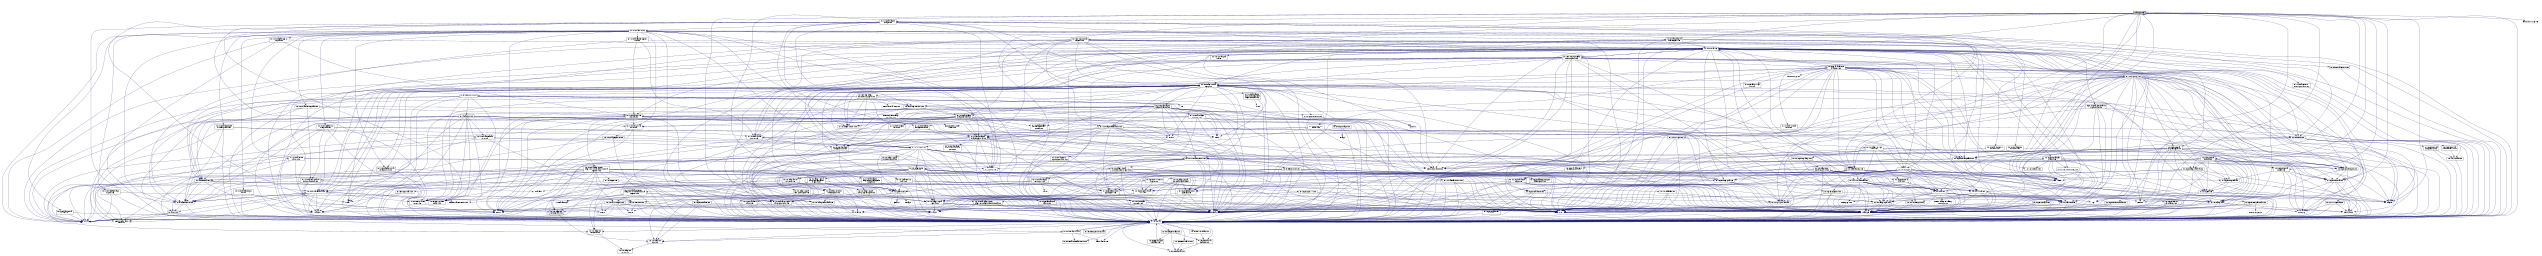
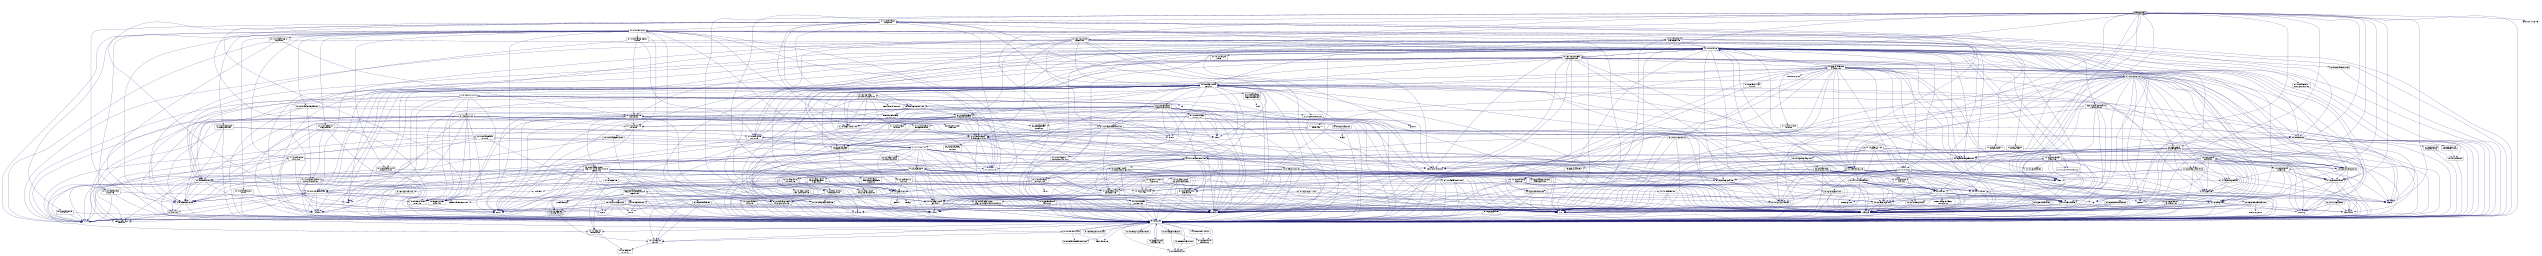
edge "hpx/parallel/executors /execution.hpp" -> "hpx/util/tuple.hpp": now "hpx/parallel/executors /execution.hpp" -> "hpx/traits/is_tuple _like.hpp"
edge "hpx/exception.hpp" -> "hpx/runtime/parcelset _fwd.hpp": now "hpx/exception.hpp" -> "hpx/exception_fwd.hpp"
node "hpx/util/identity.hpp": label "hpx/util/identity.hpp" -> "hpx/util/parcelset.hpp"
edge "hpx/traits/has_member _xxx.hpp" -> "hpx/runtime/report _error.hpp": now "hpx/traits/has_member _xxx.hpp" -> "type_traits"
node "hpx/config/manual_profiling.hpp": added
node "hpx/config/unordered.hpp": label "hpx/config/unordered.hpp" -> "hpx/config/forceinline.hpp"
edge "hpx/config/attributes.hpp" -> "hpx/config/emulate _deleted.hpp": now "hpx/config.hpp" -> "hpx/config/emulate _deleted.hpp"
